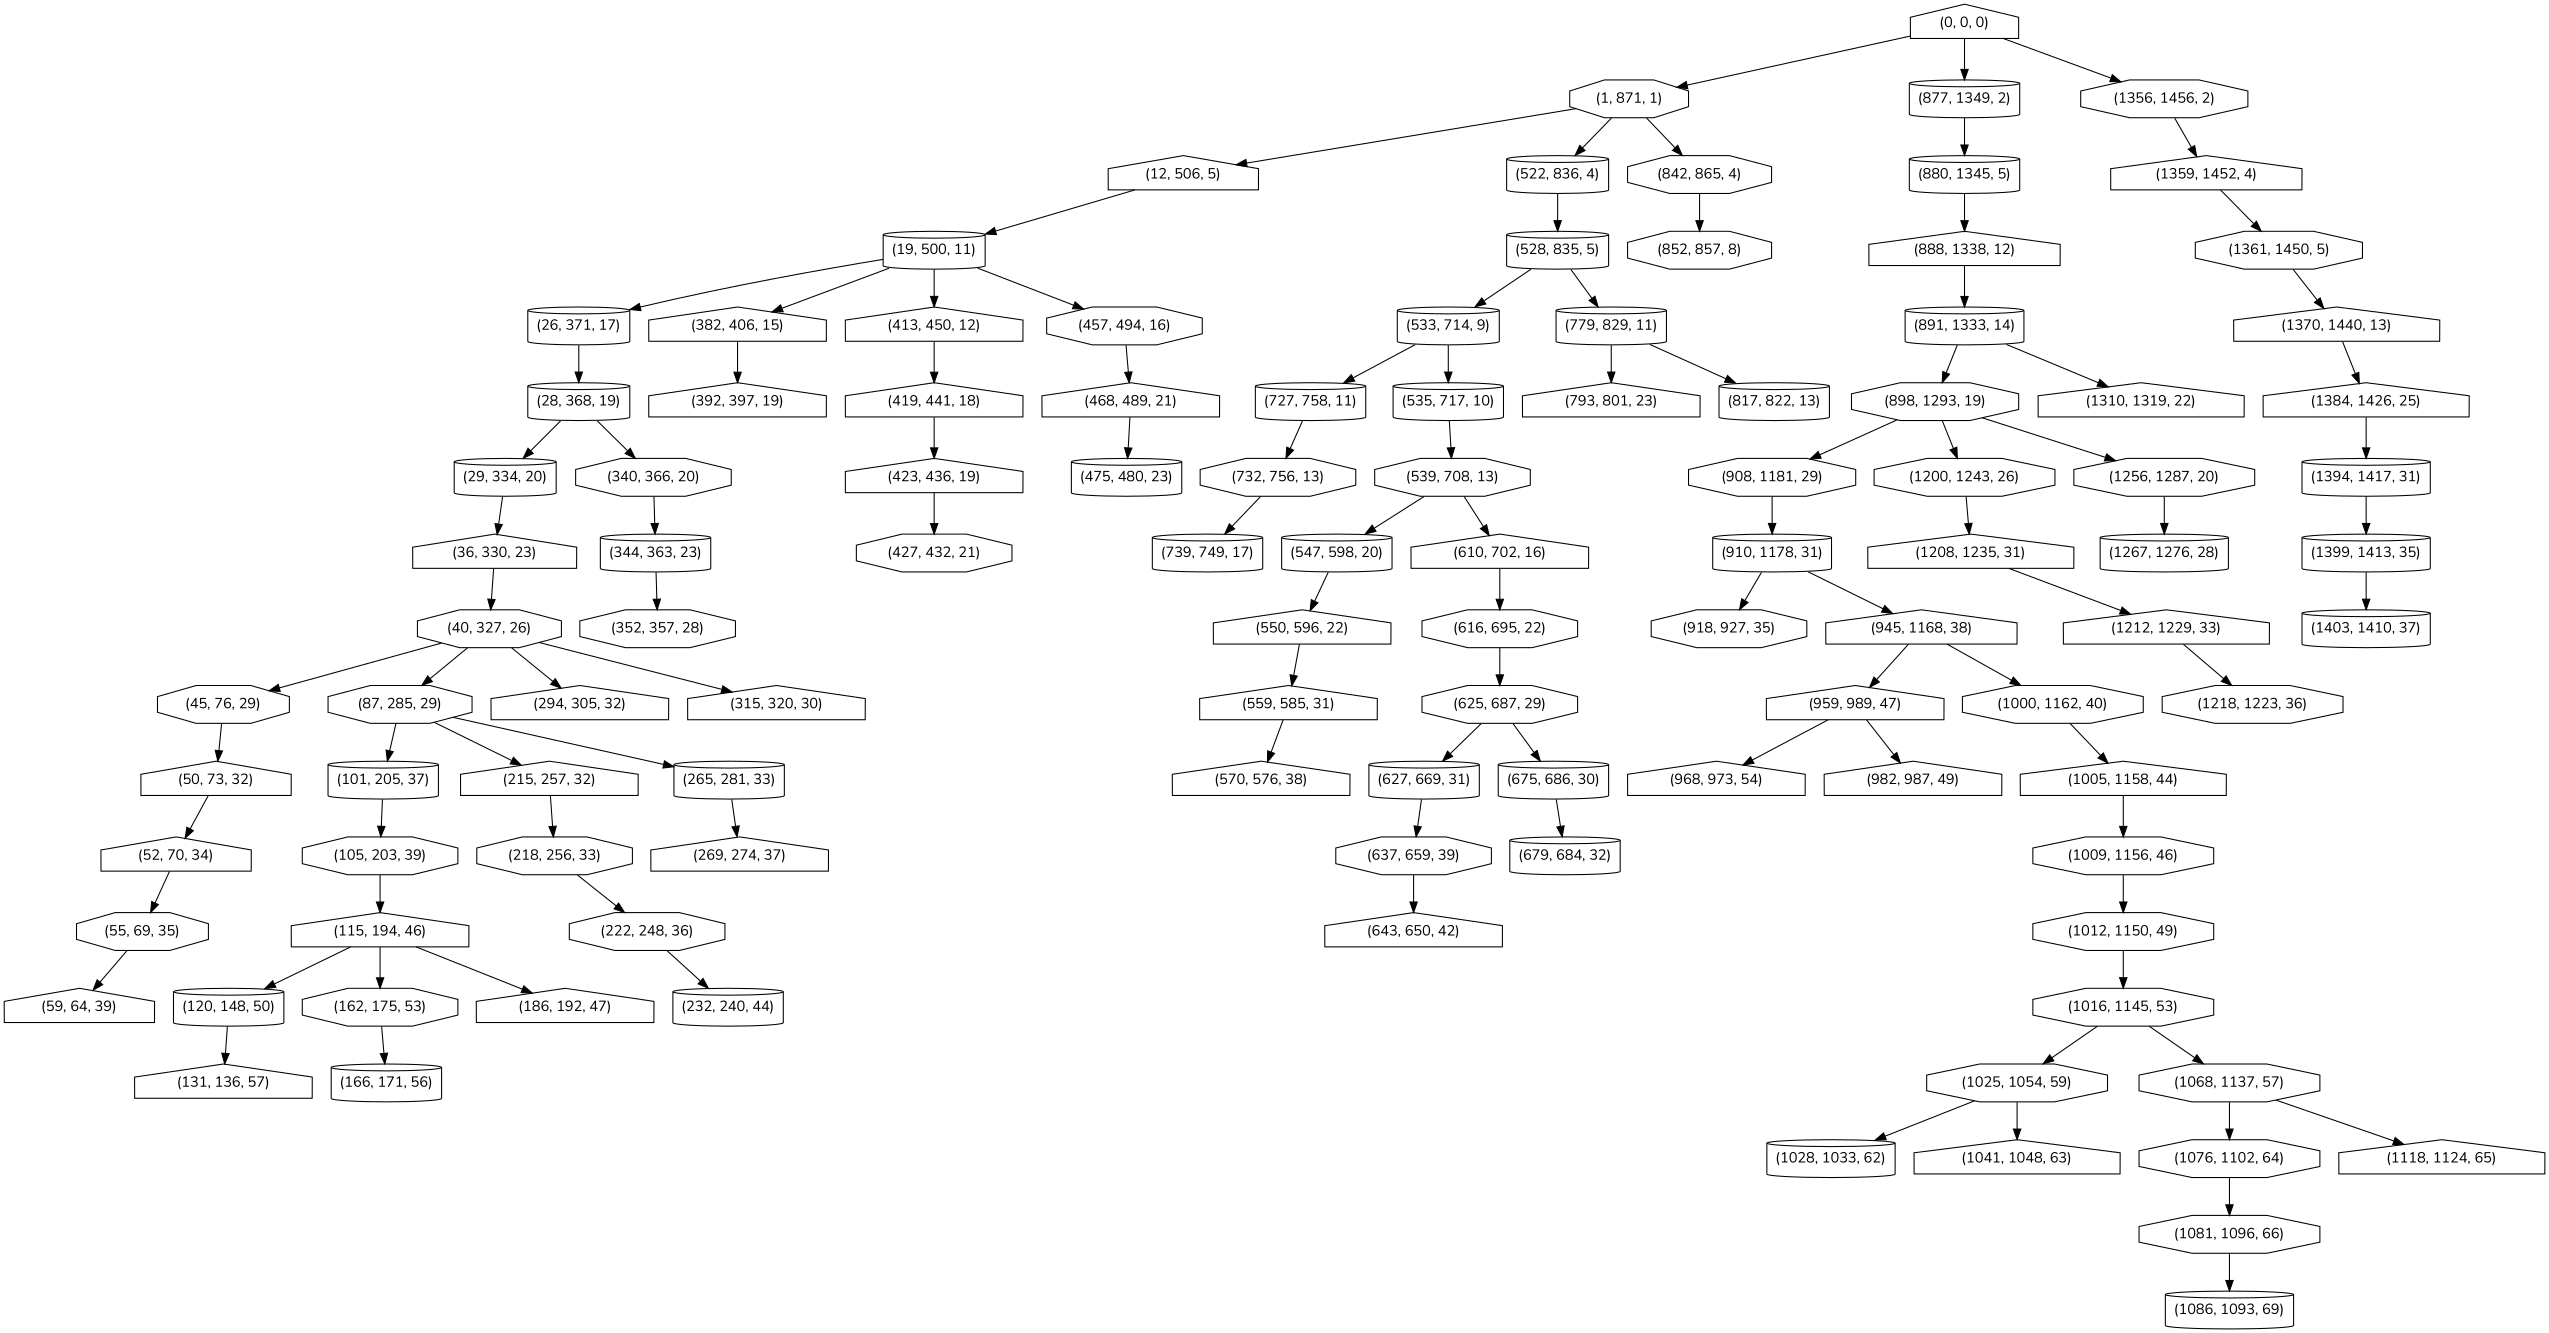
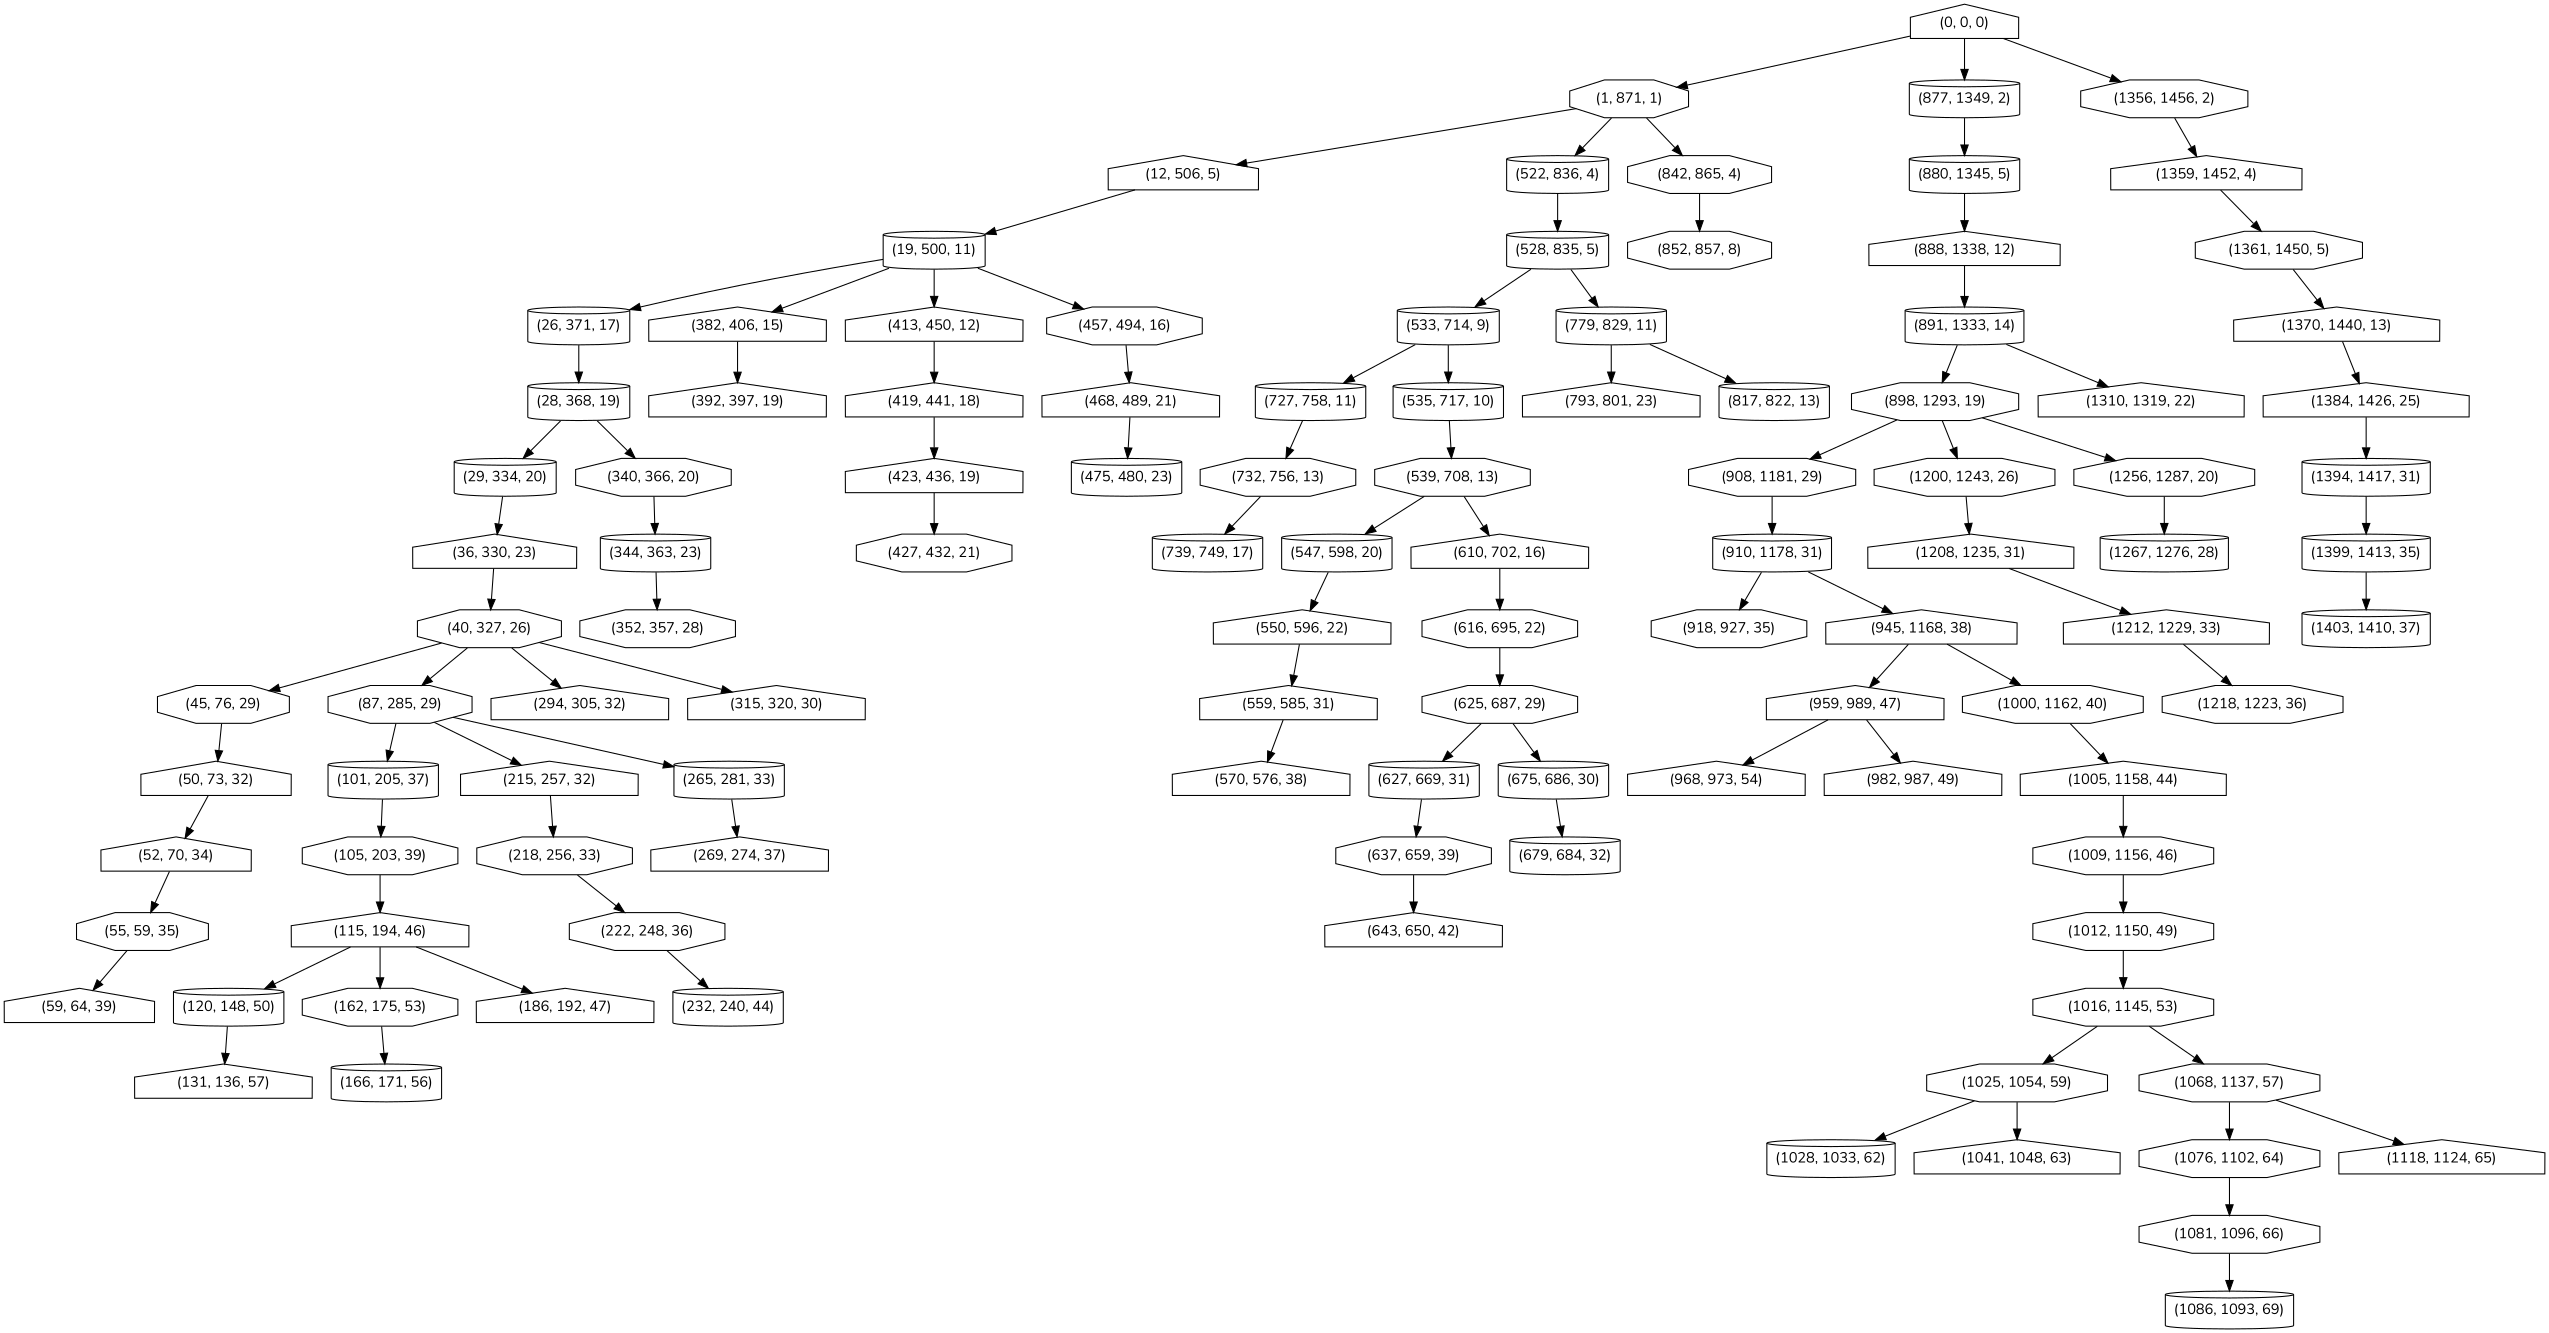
node "(55, 69, 35)": label "(55, 69, 35)" -> "(55, 59, 35)"
